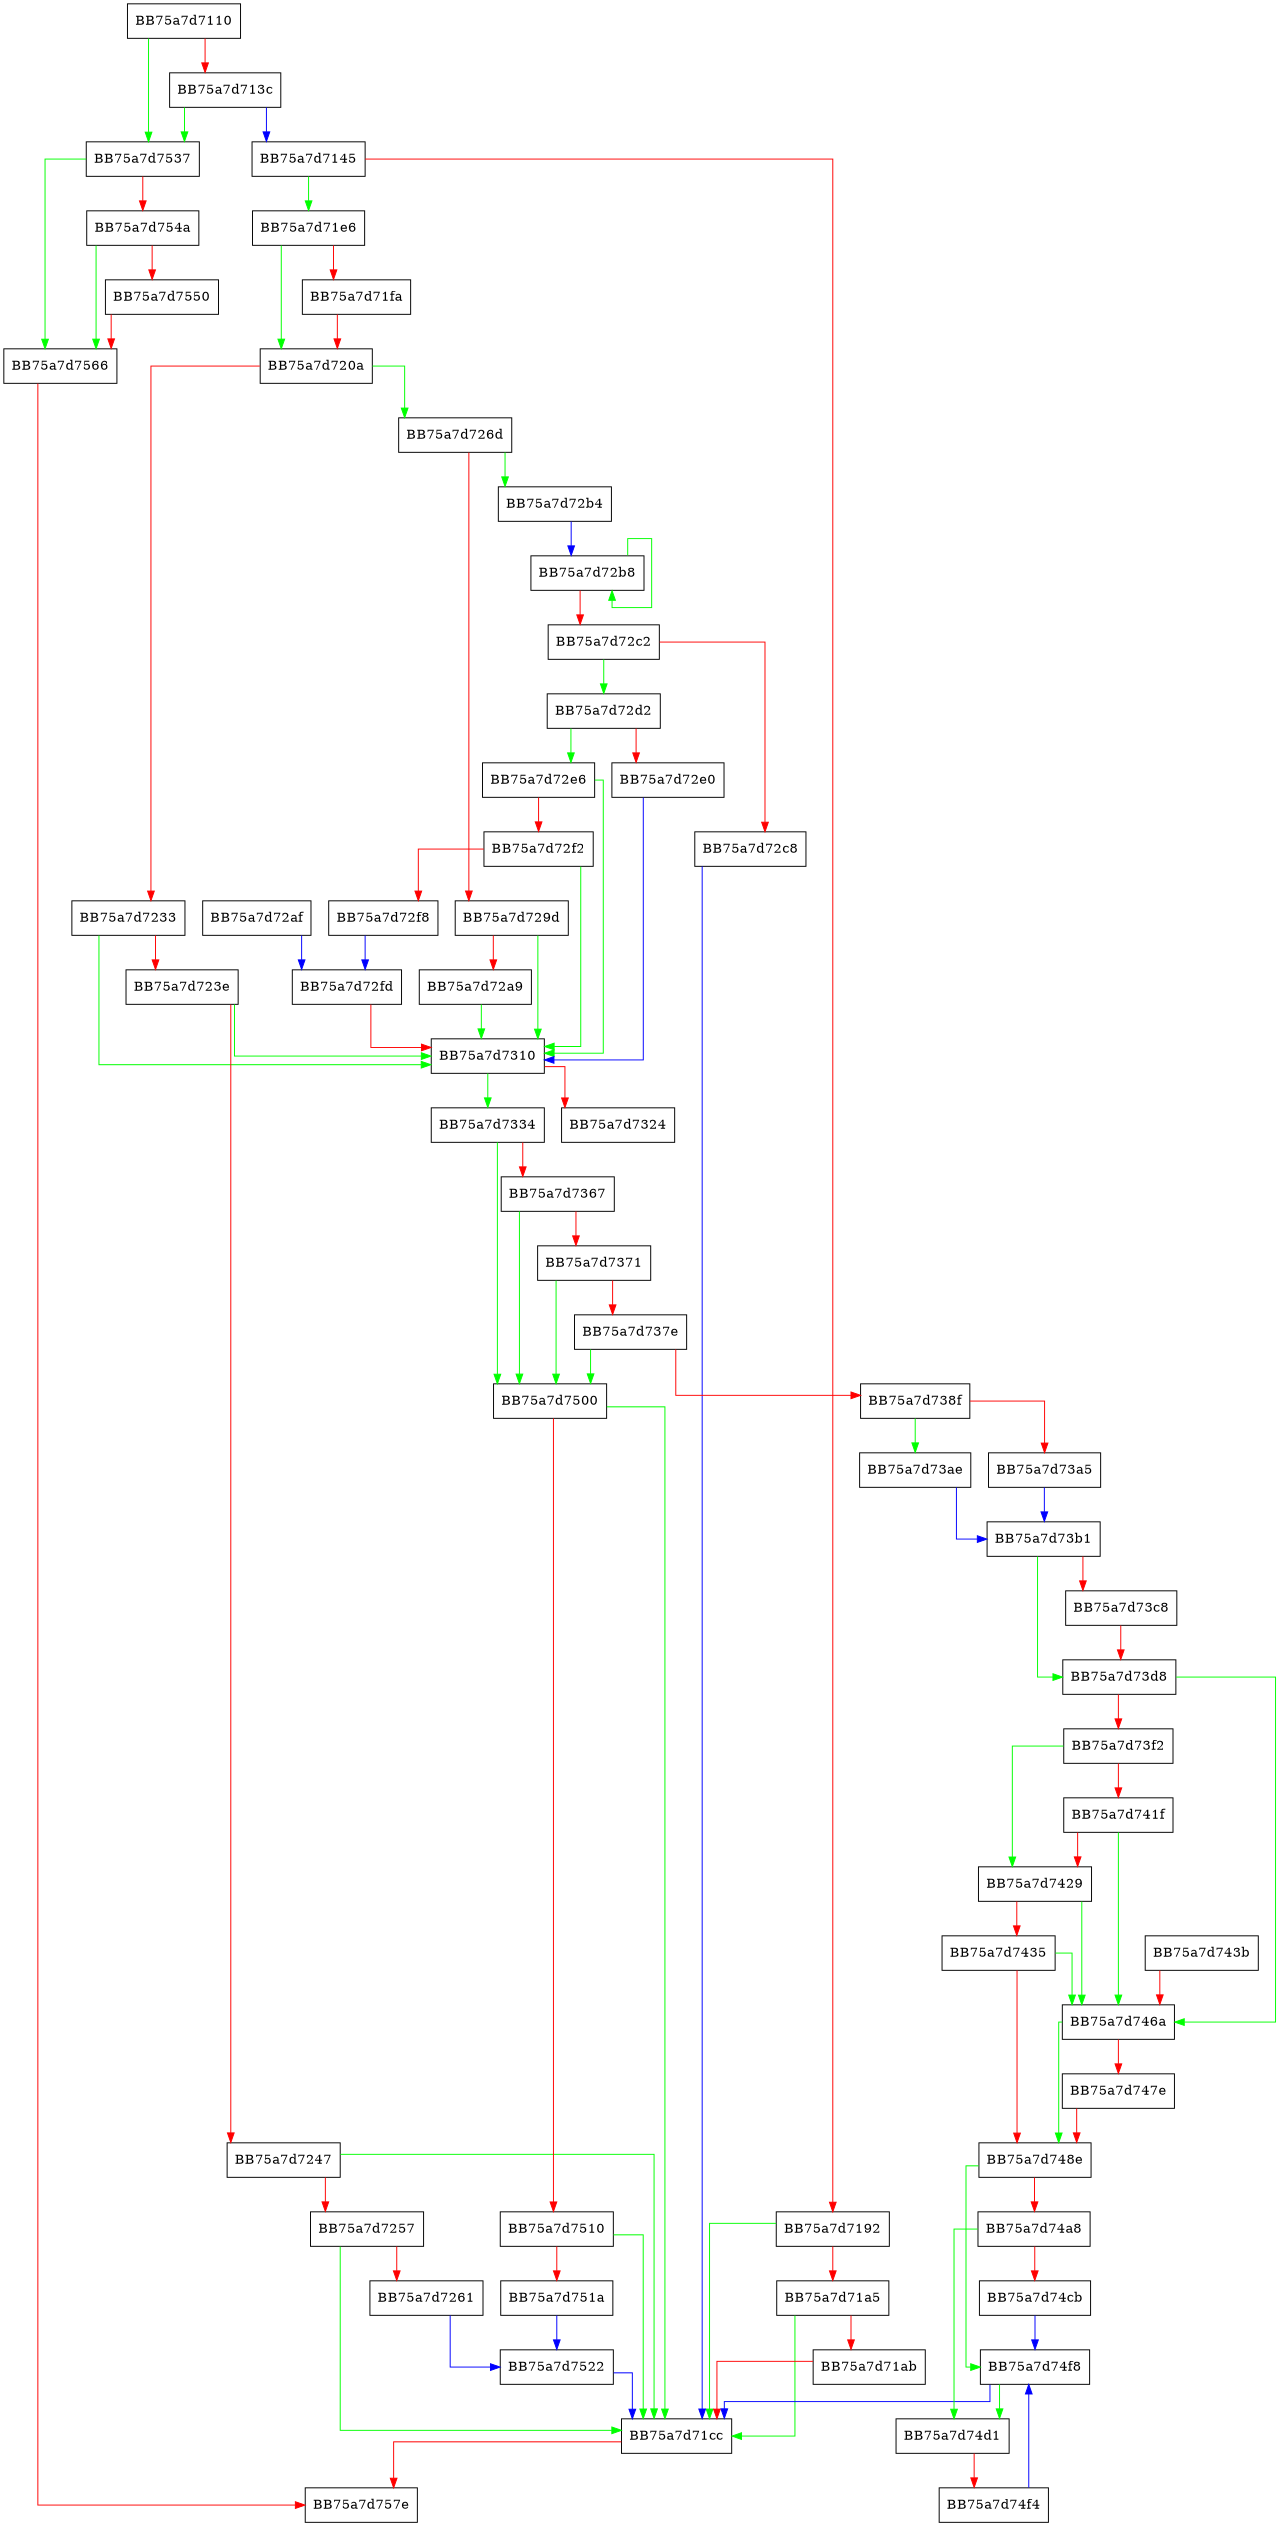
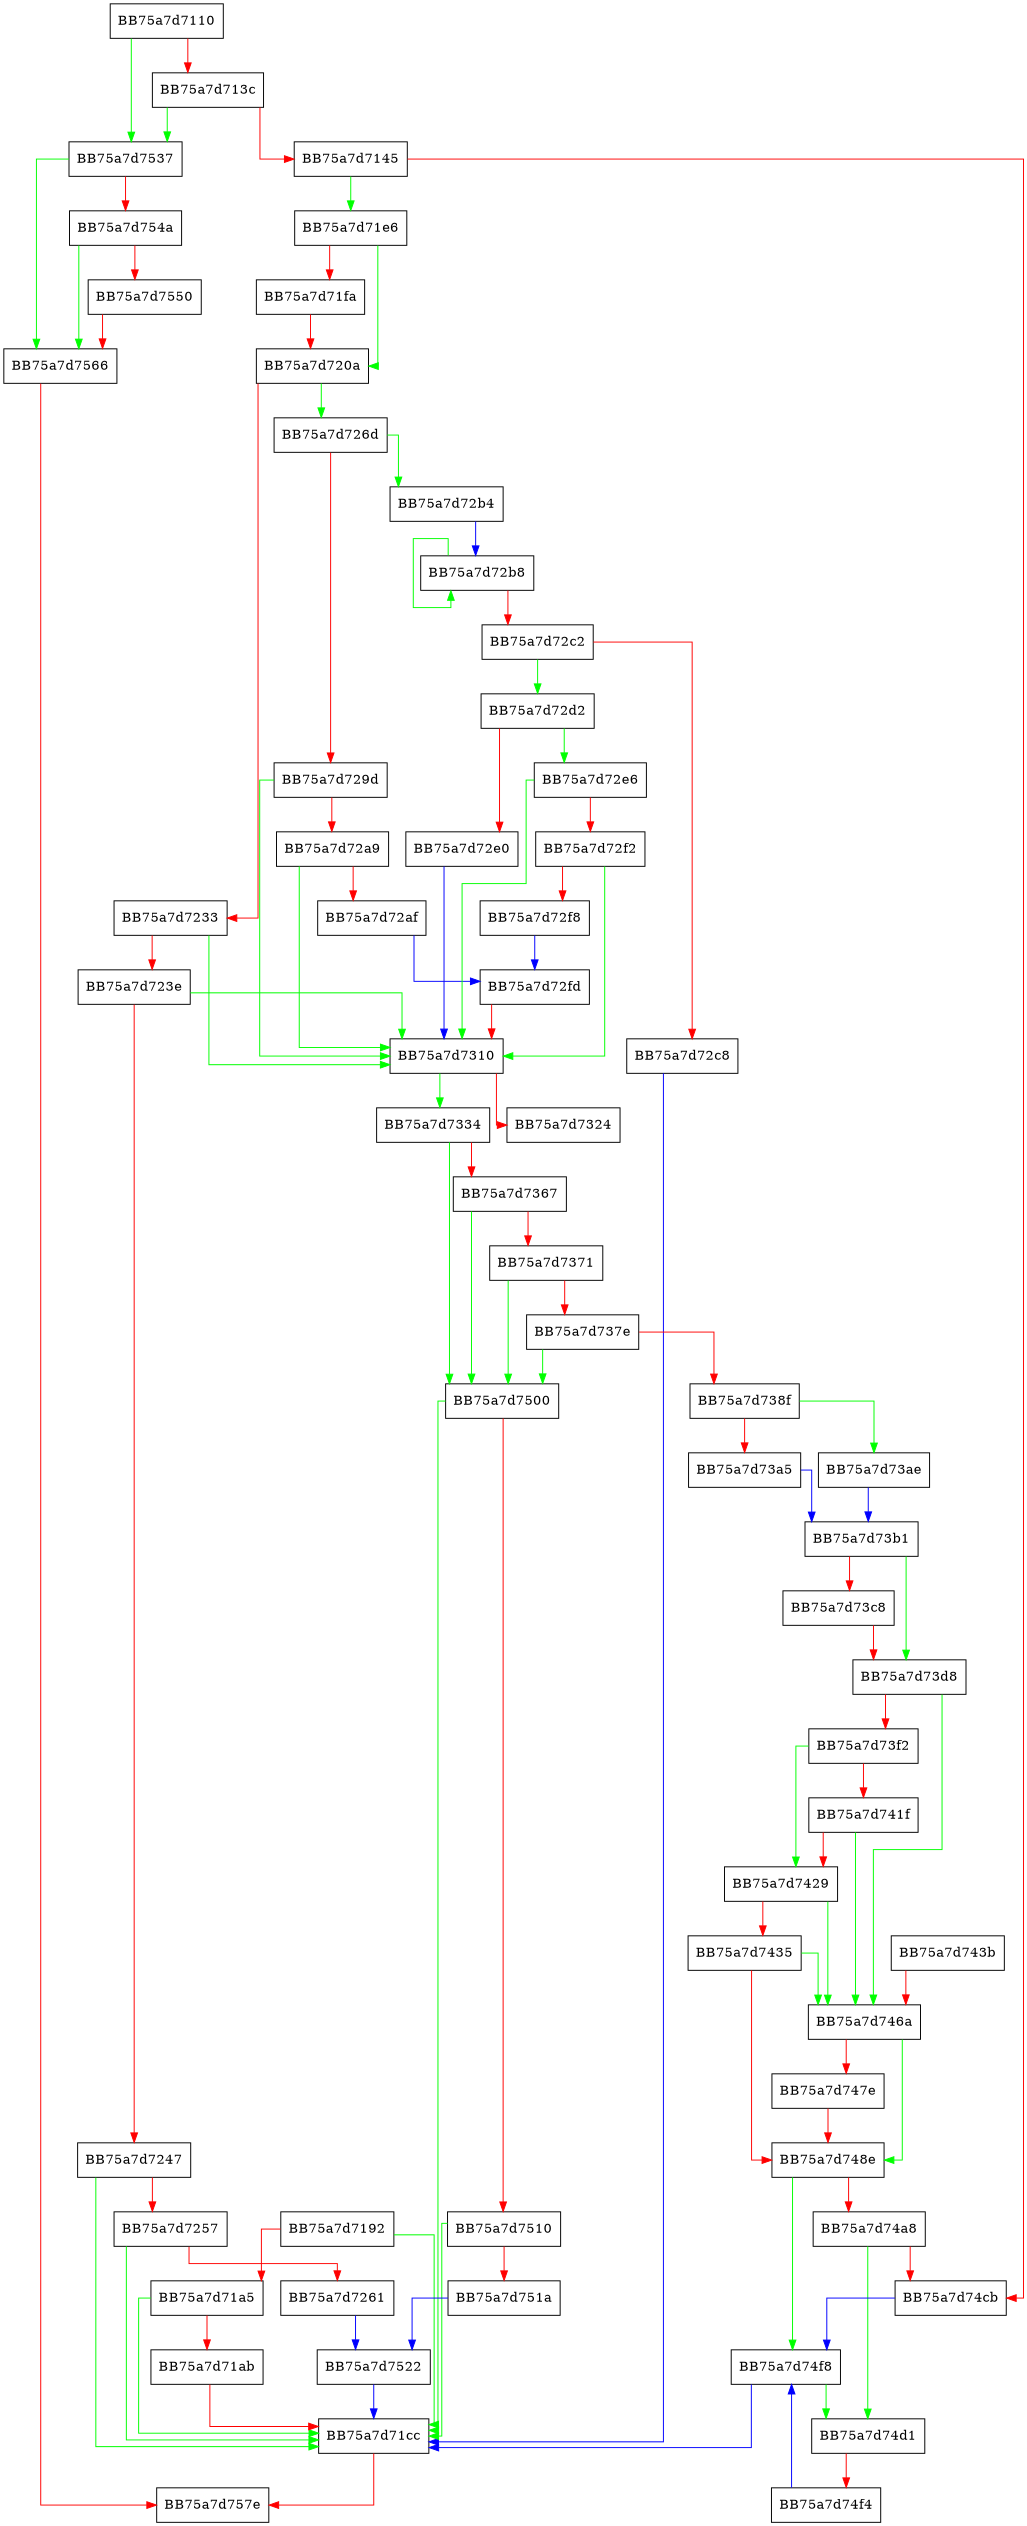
edge "BB75a7d713c" -> "BB75a7d7145": color blue -> red
edge "BB75a7d72a9" -> "BB75a7d72af": added
edge "BB75a7d7145" -> "BB75a7d7192": now "BB75a7d7145" -> "BB75a7d74cb"
